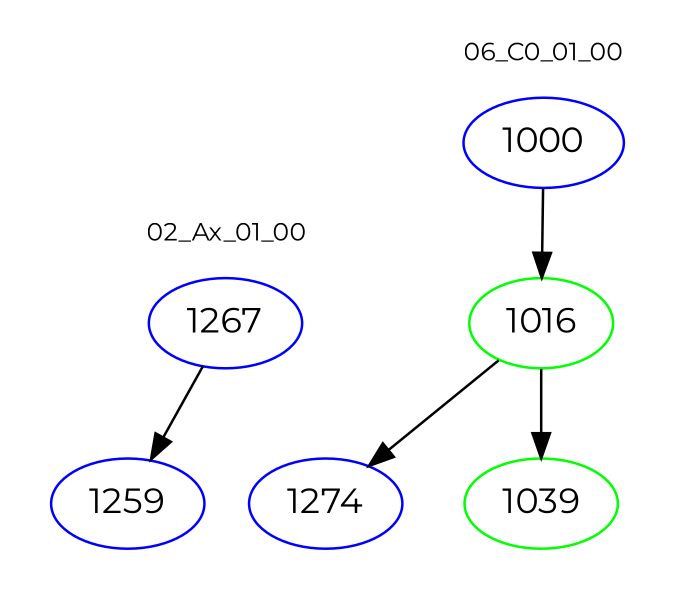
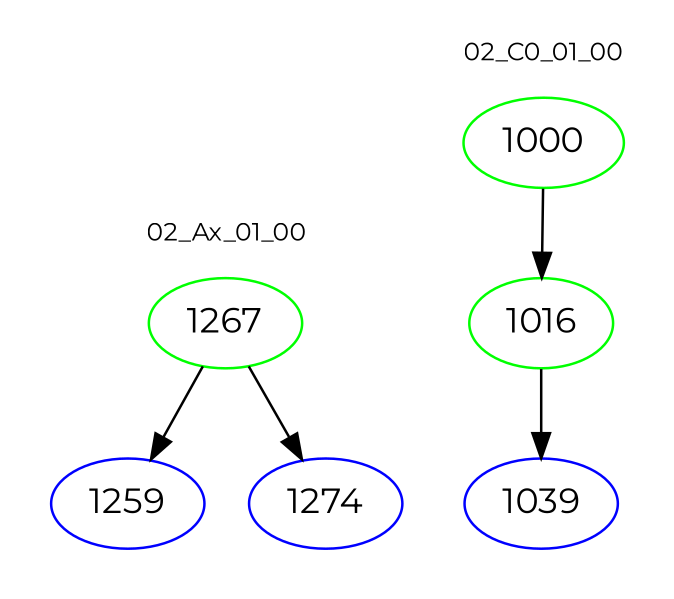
cluster "06_C0_01_00": label "06_C0_01_00" -> "02_C0_01_00"
node "1000": color blue -> green
node "1267": color blue -> green
edge "1016" -> "1274": now "1267" -> "1274"
node "1039": color green -> blue
